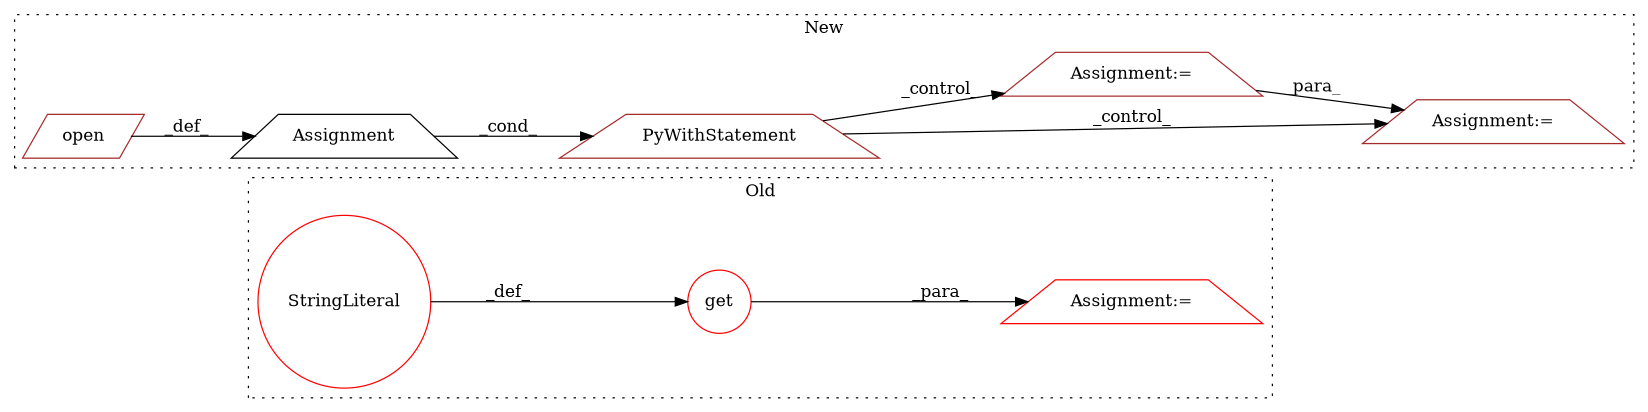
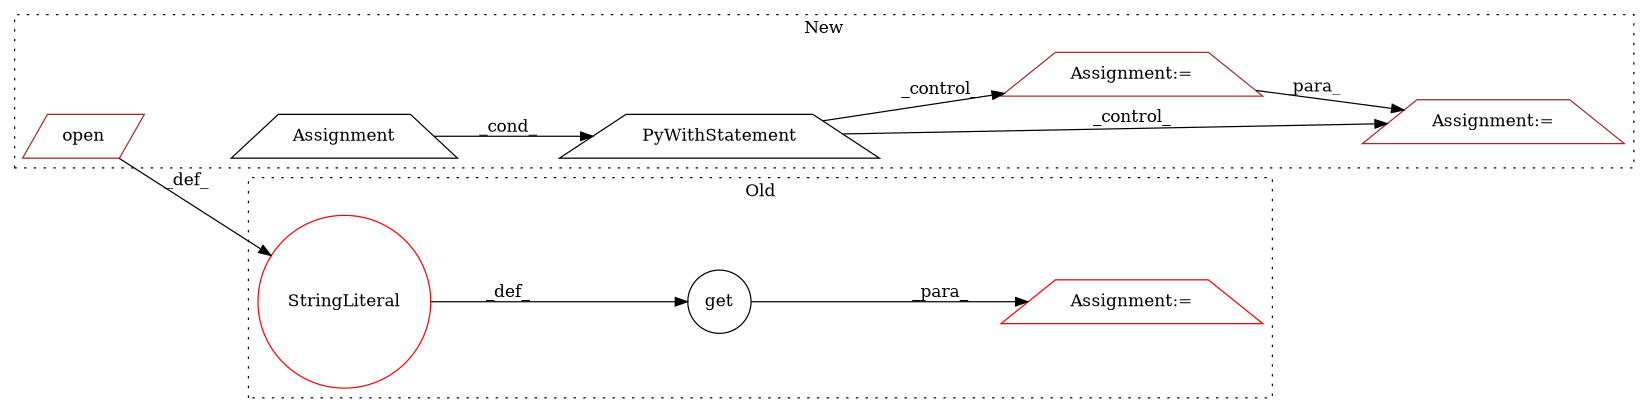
edge "open" -> "Assignment": now "open" -> "StringLiteral"
node "PyWithStatement": color brown -> black
node "get": color red -> black
